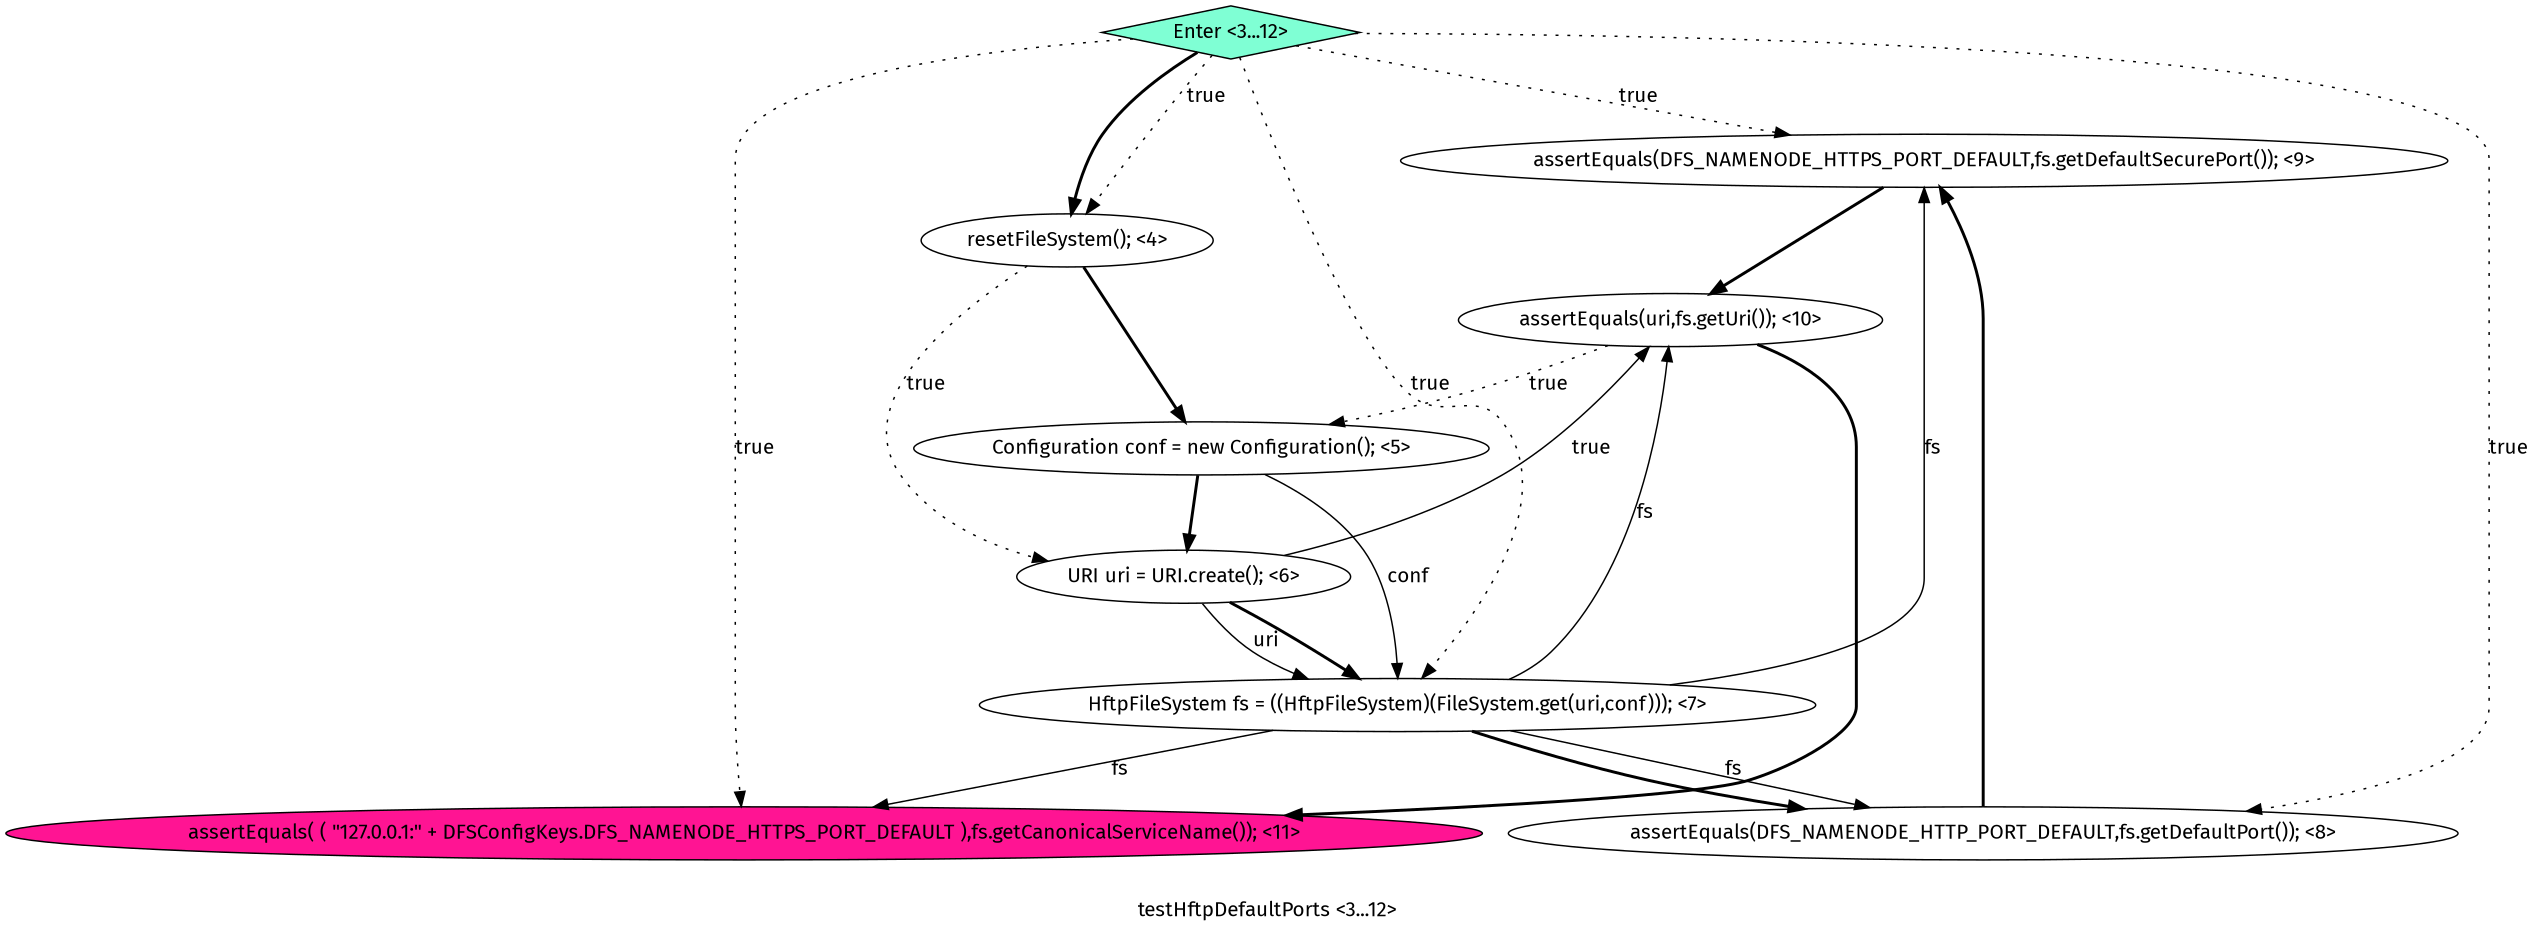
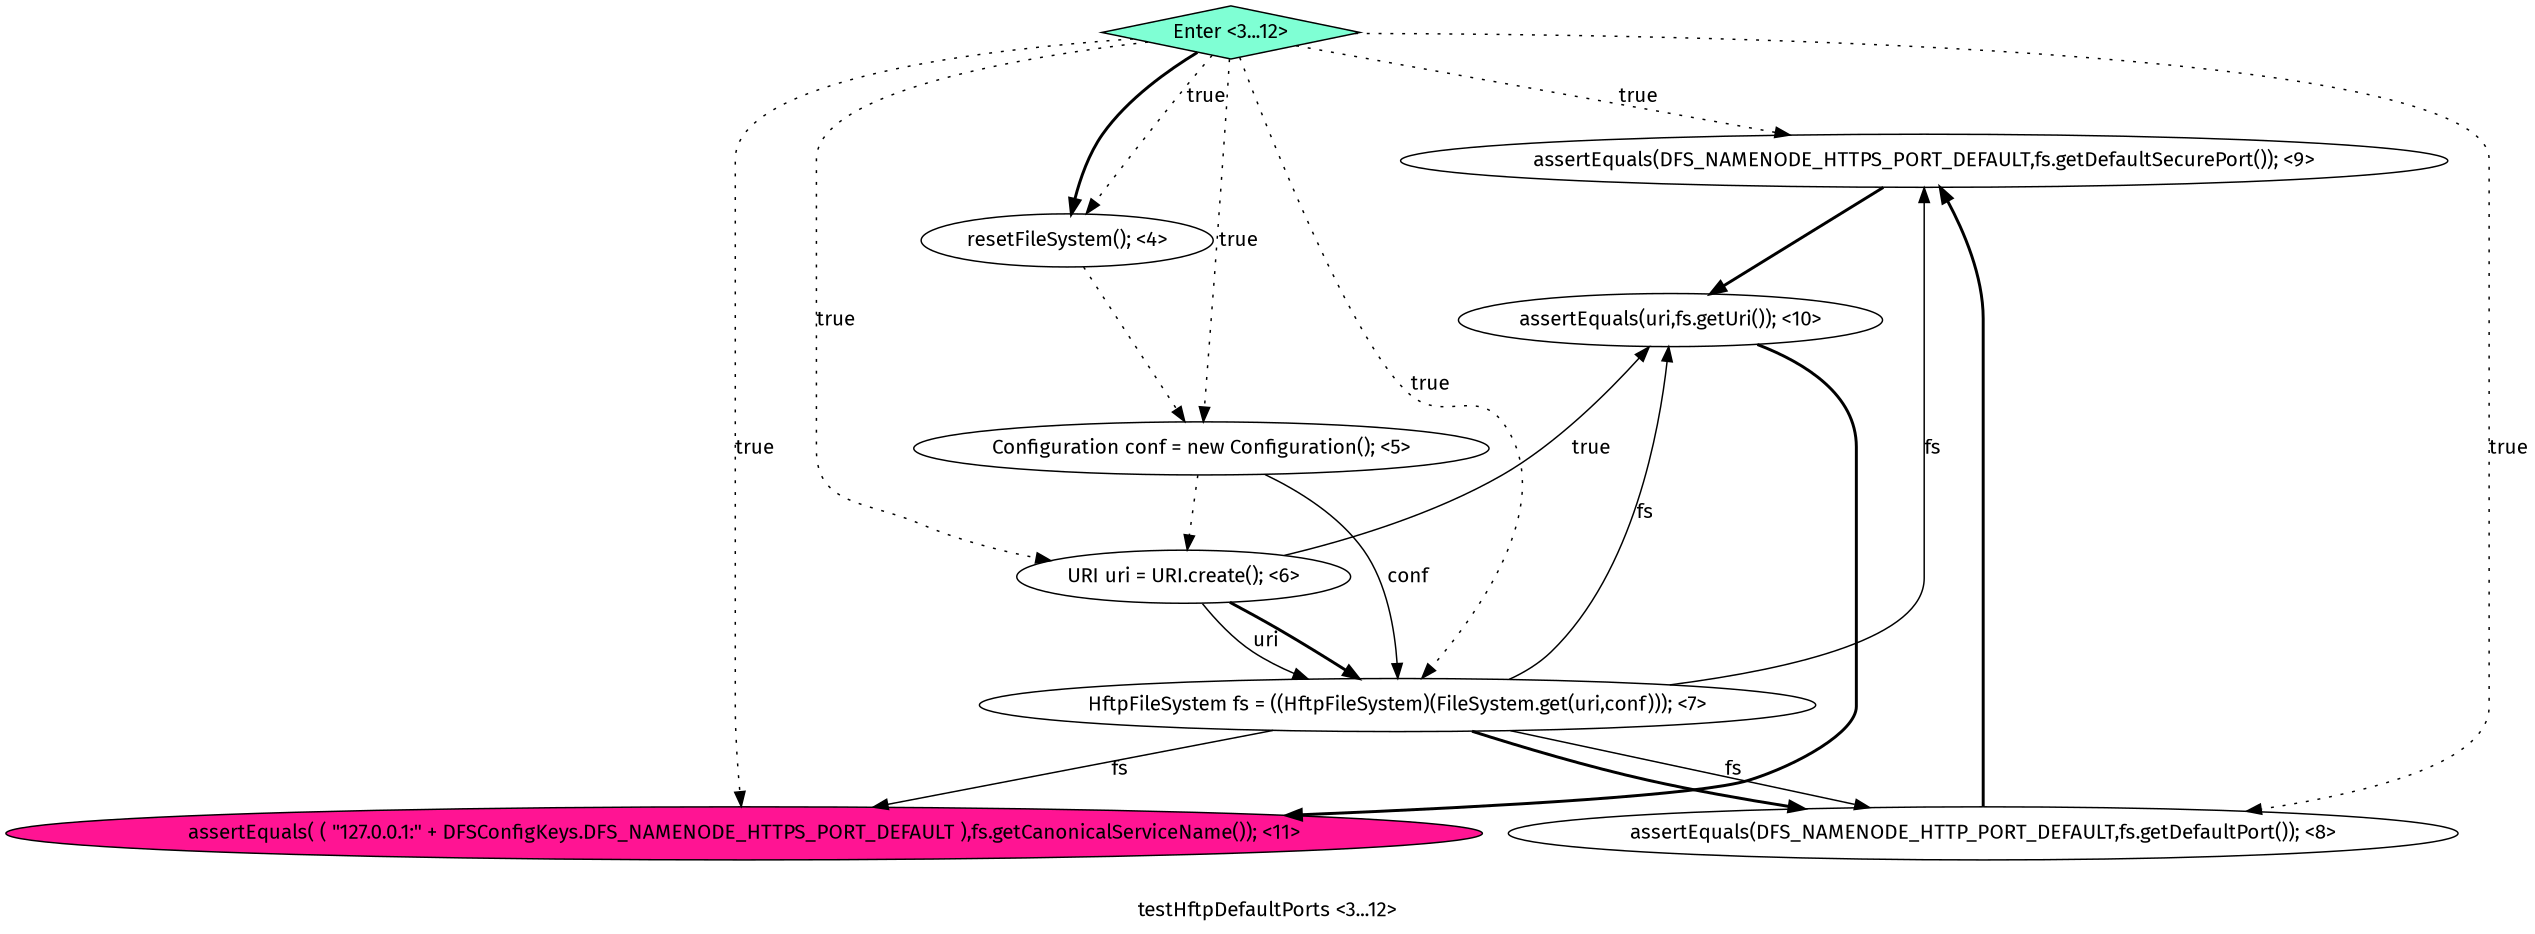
edge "resetFileSystem(); <4>" -> "Configuration conf = new Configuration(); <5>": style bold -> dotted
edge "assertEquals(uri,fs.getUri()); <10>" -> "Configuration conf = new Configuration(); <5>": now "Enter <3...12>" -> "Configuration conf = new Configuration(); <5>"
edge "resetFileSystem(); <4>" -> "URI uri = URI.create(); <6>": now "Enter <3...12>" -> "URI uri = URI.create(); <6>"
edge "Configuration conf = new Configuration(); <5>" -> "URI uri = URI.create(); <6>": style bold -> dotted
